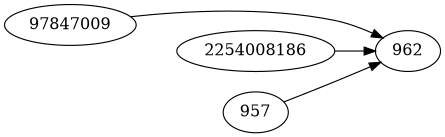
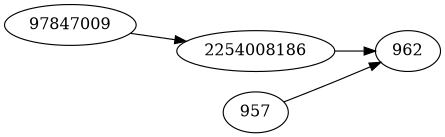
edge "97847009" -> "962": now "97847009" -> "2254008186"
